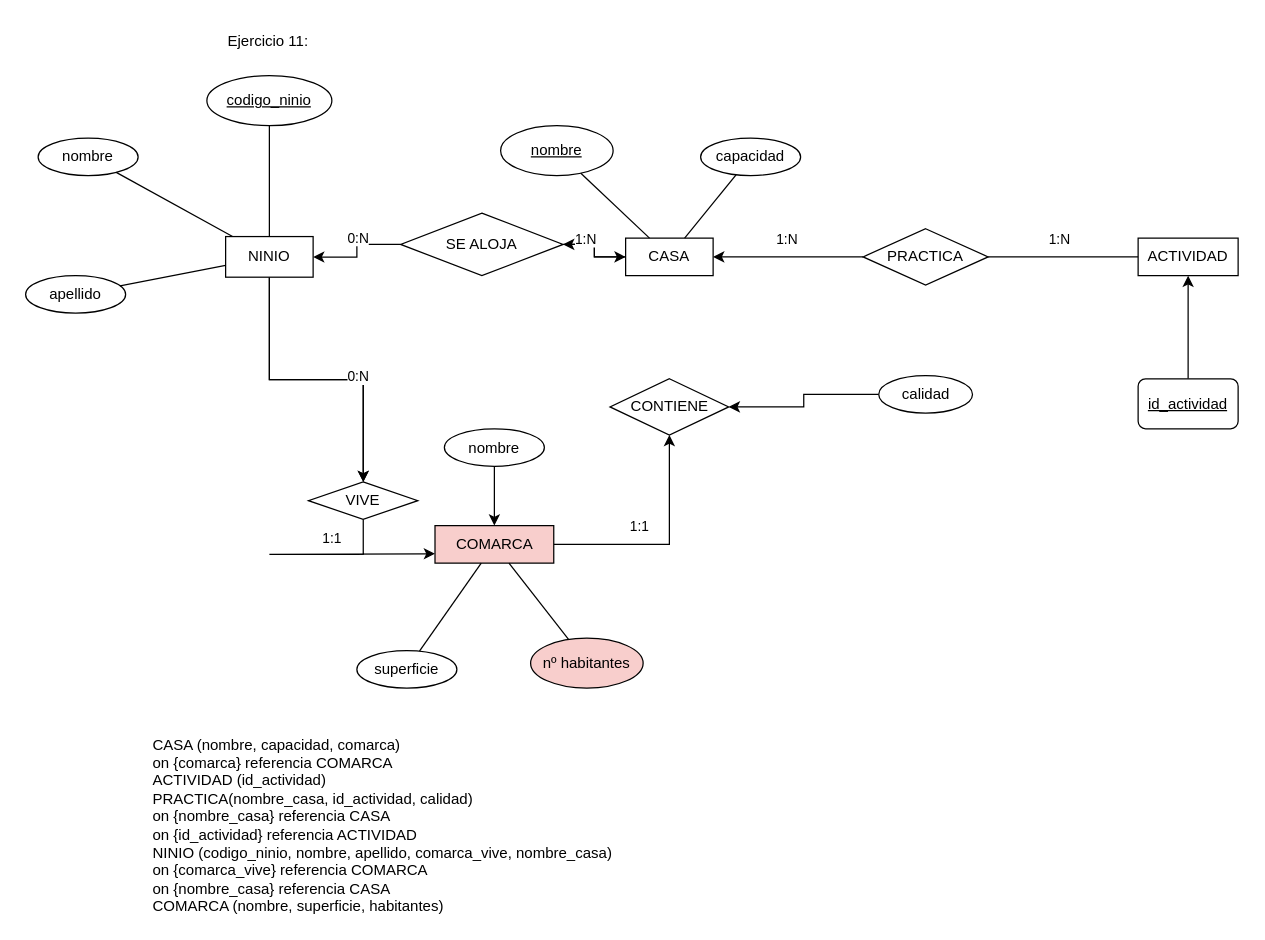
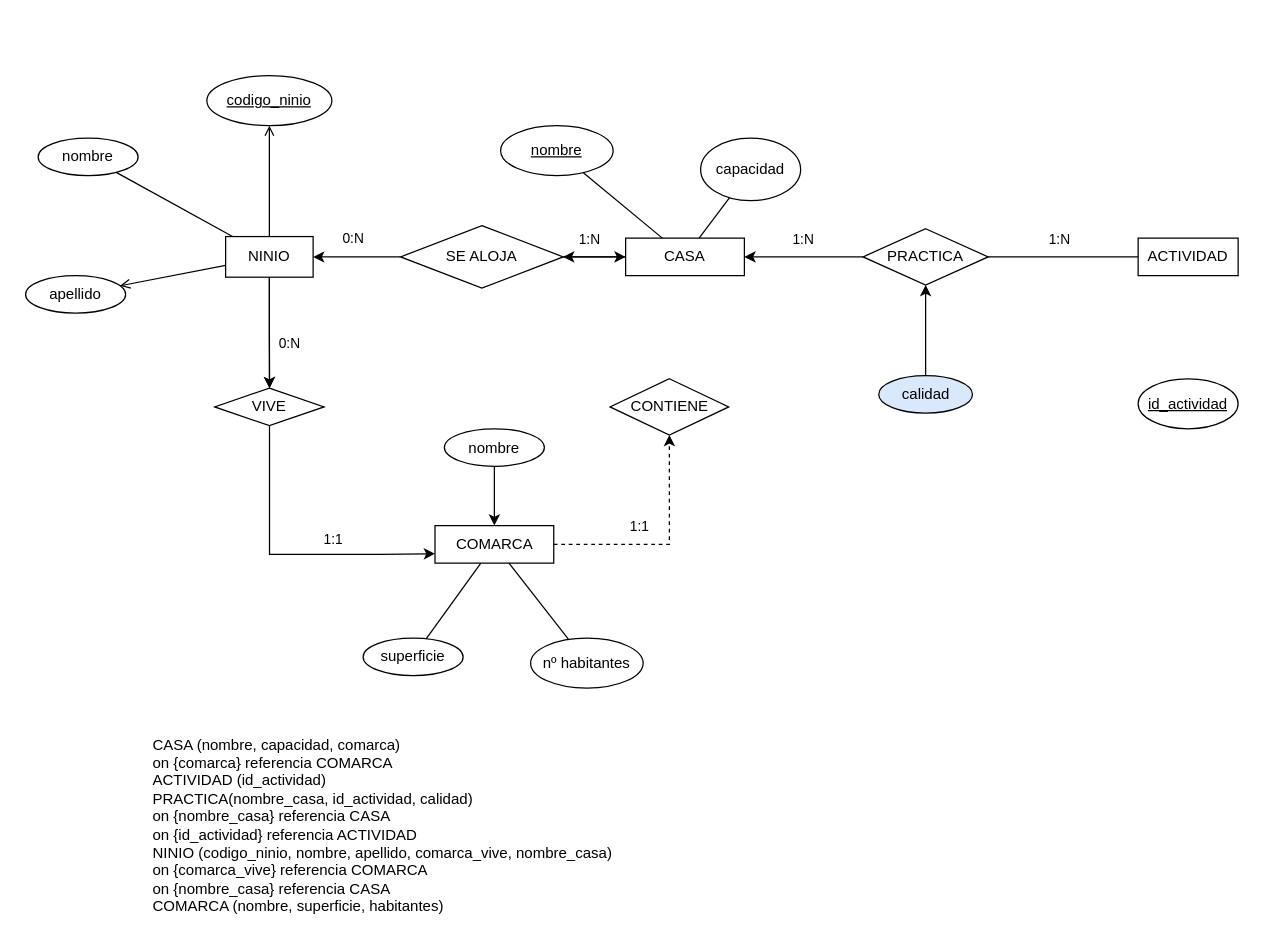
node "Ejercicio 11:": removed
edge "codigo_ninio" -- "NINIO": arrowhead none -> open
node "capacidad": size 100x38 -> 100x63
node "SE ALOJA": moved (482, 244) -> (482, 257)
node "CASA": size 88x38 -> 119x38
edge "NINIO" -- "apellido": arrowhead none -> open
edge "id_actividad" -> "ACTIVIDAD": removed
node "calidad": fillcolor #ffffff -> #dae8fc
edge "calidad" -> "CONTIENE": now "calidad" -> "PRACTICA"
node "id_actividad": shape rounded rectangle -> ellipse
node "VIVE": moved (363, 501) -> (269, 407)
node "COMARCA": fillcolor #f8cecc -> #ffffff
edge "COMARCA" -> "CONTIENE": style solid -> dashed
node "nº habitantes": fillcolor #f8cecc -> #ffffff
node "superficie": moved (407, 669) -> (413, 657)
